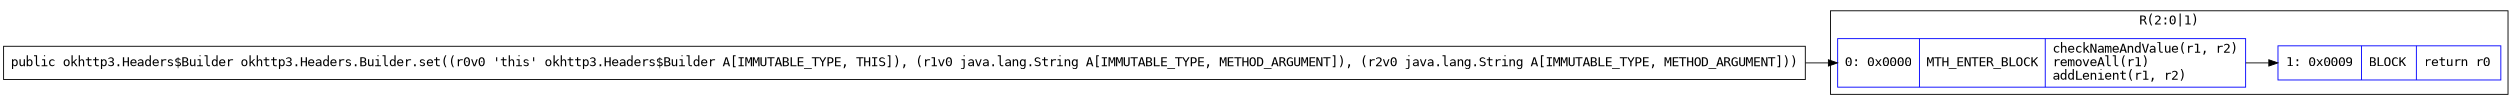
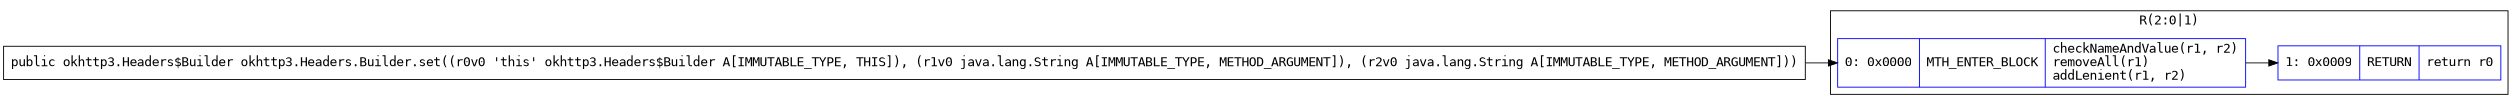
node "1: 0x0009": text "BLOCK" -> "RETURN"
